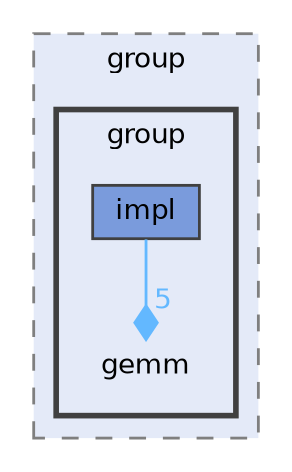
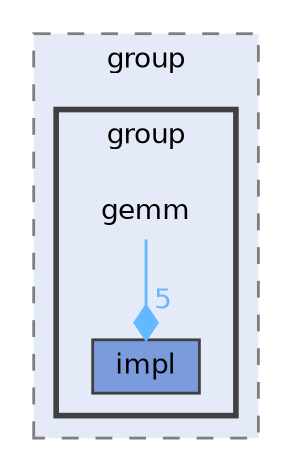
edge "impl" -> "gemm": reversed
